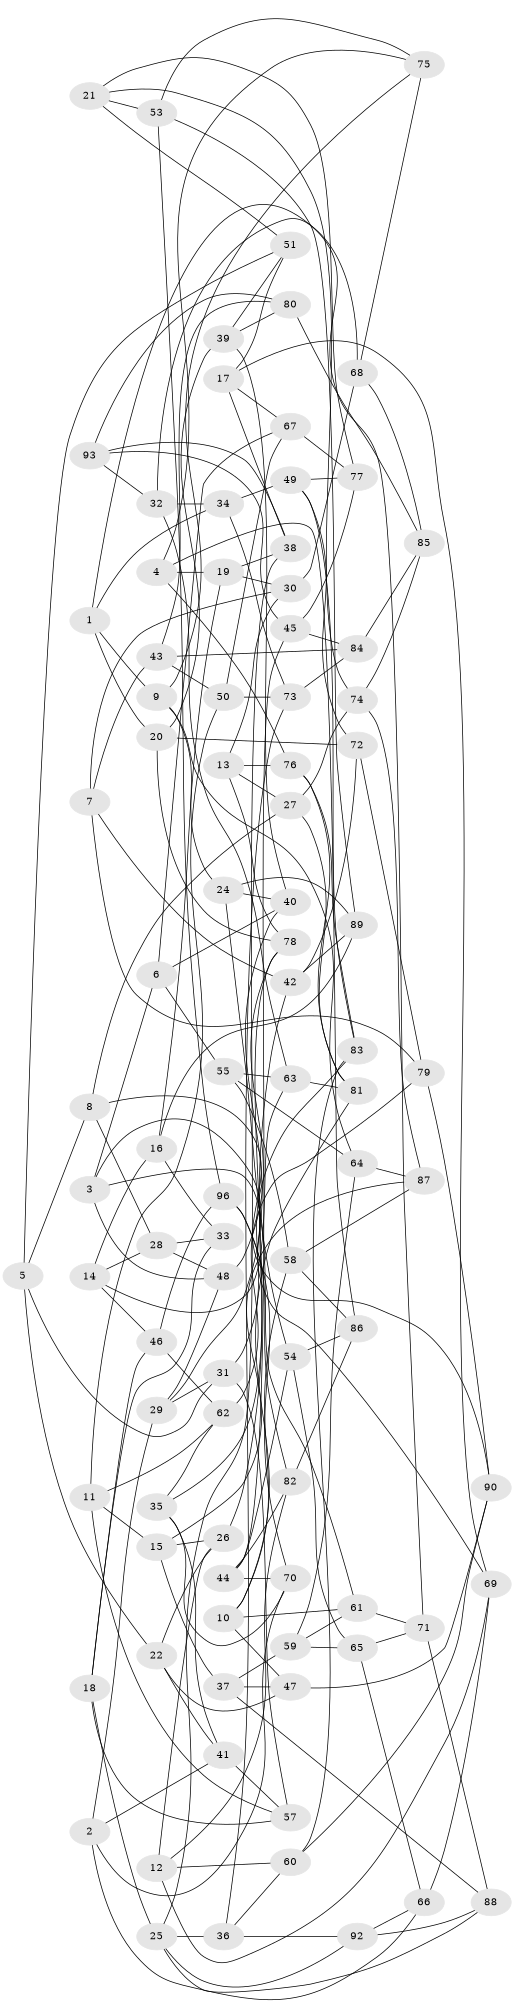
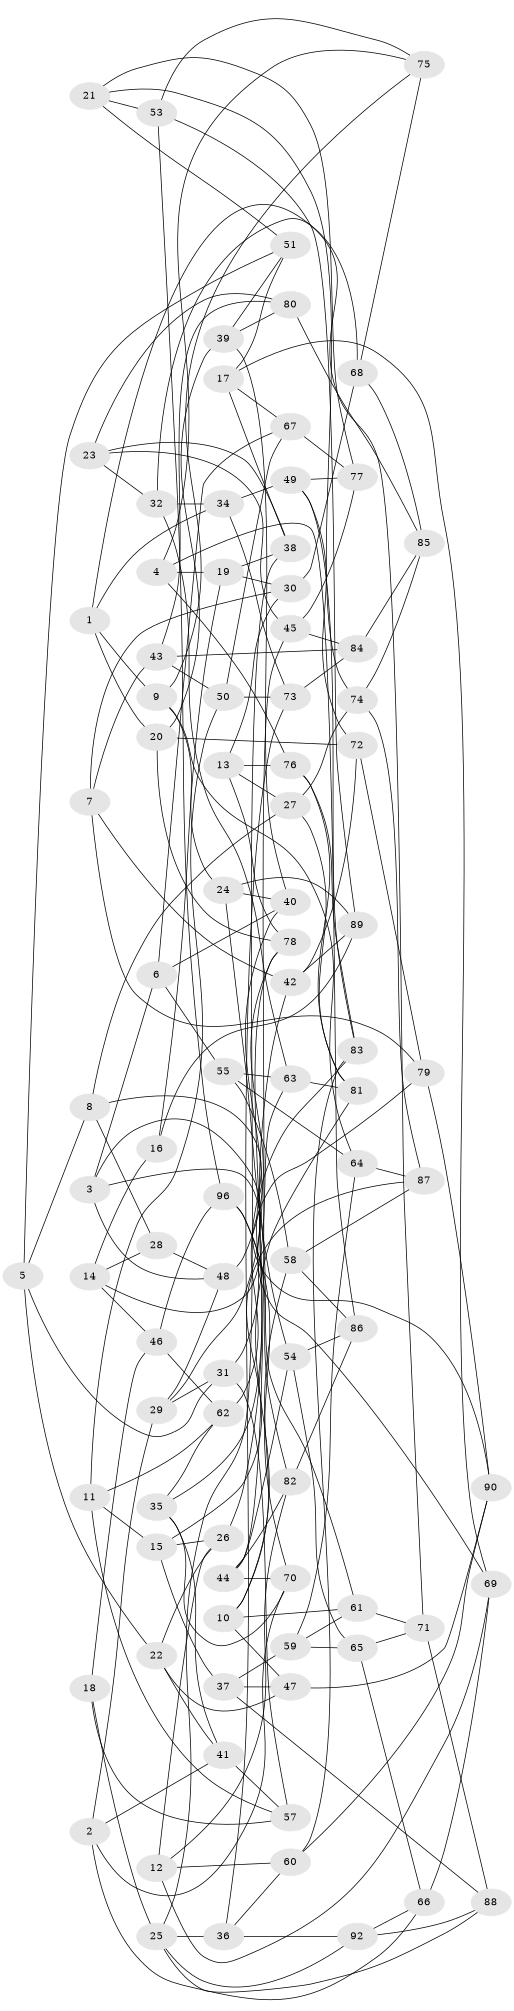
node "93": label "93" -> "23"
node "33": removed
